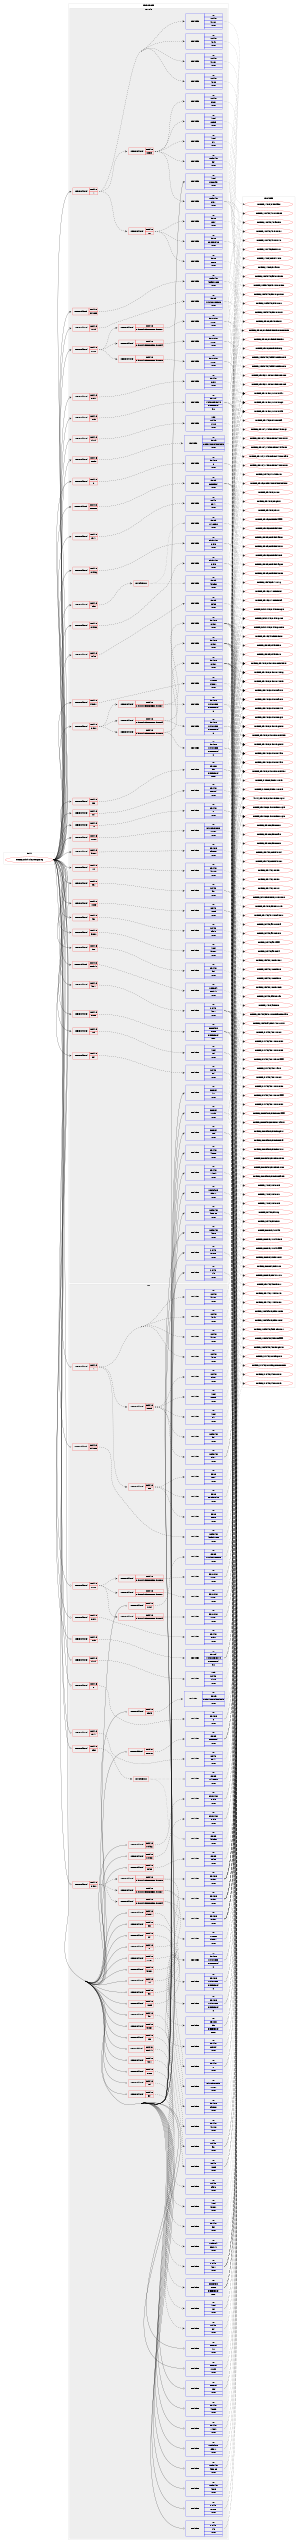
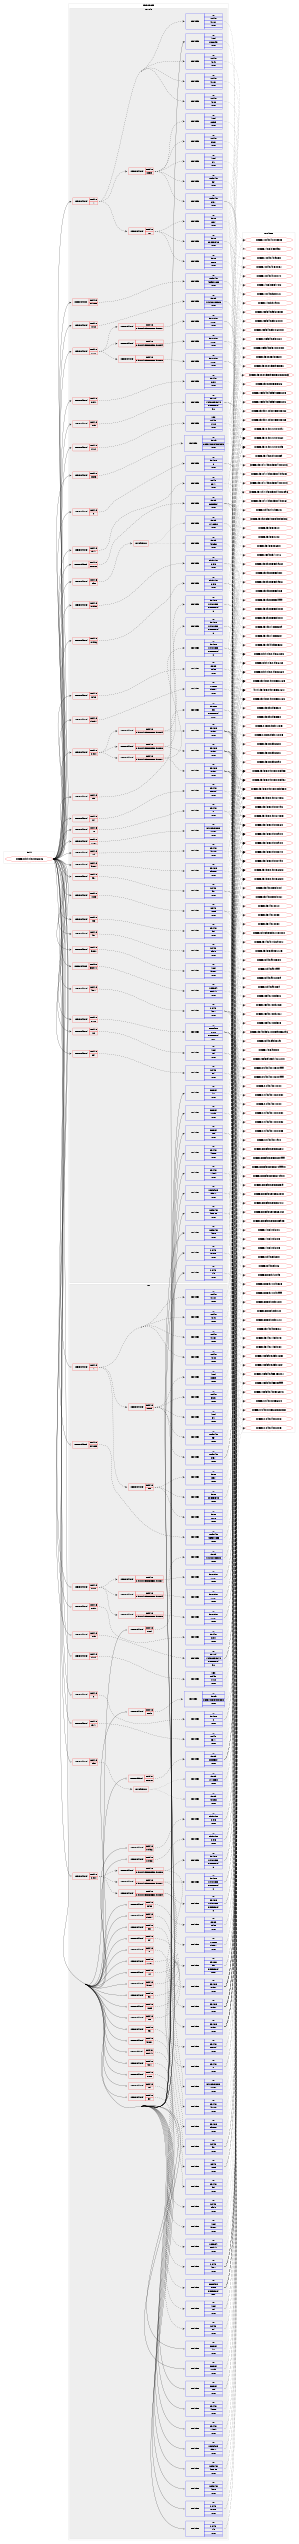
node "portage://app-editors/emacs-27.1.9999-r1": added
node "portage://app-arch/pack-1.4.4-r4": label "portage://app-arch/pack-1.4.4-r4" -> "portage://app-arch/zstd-1.4.4-r4"
